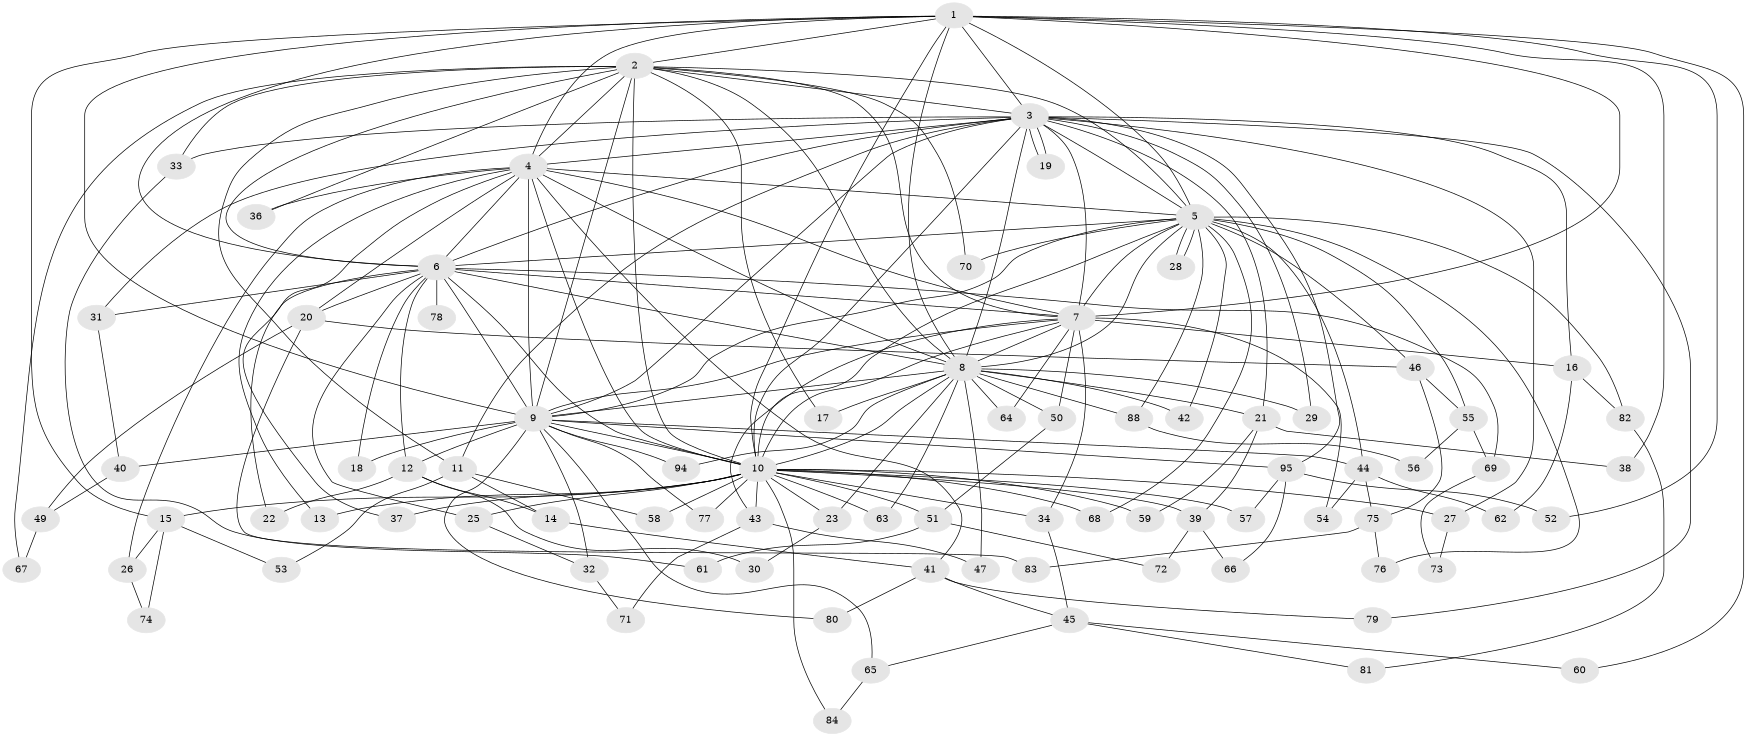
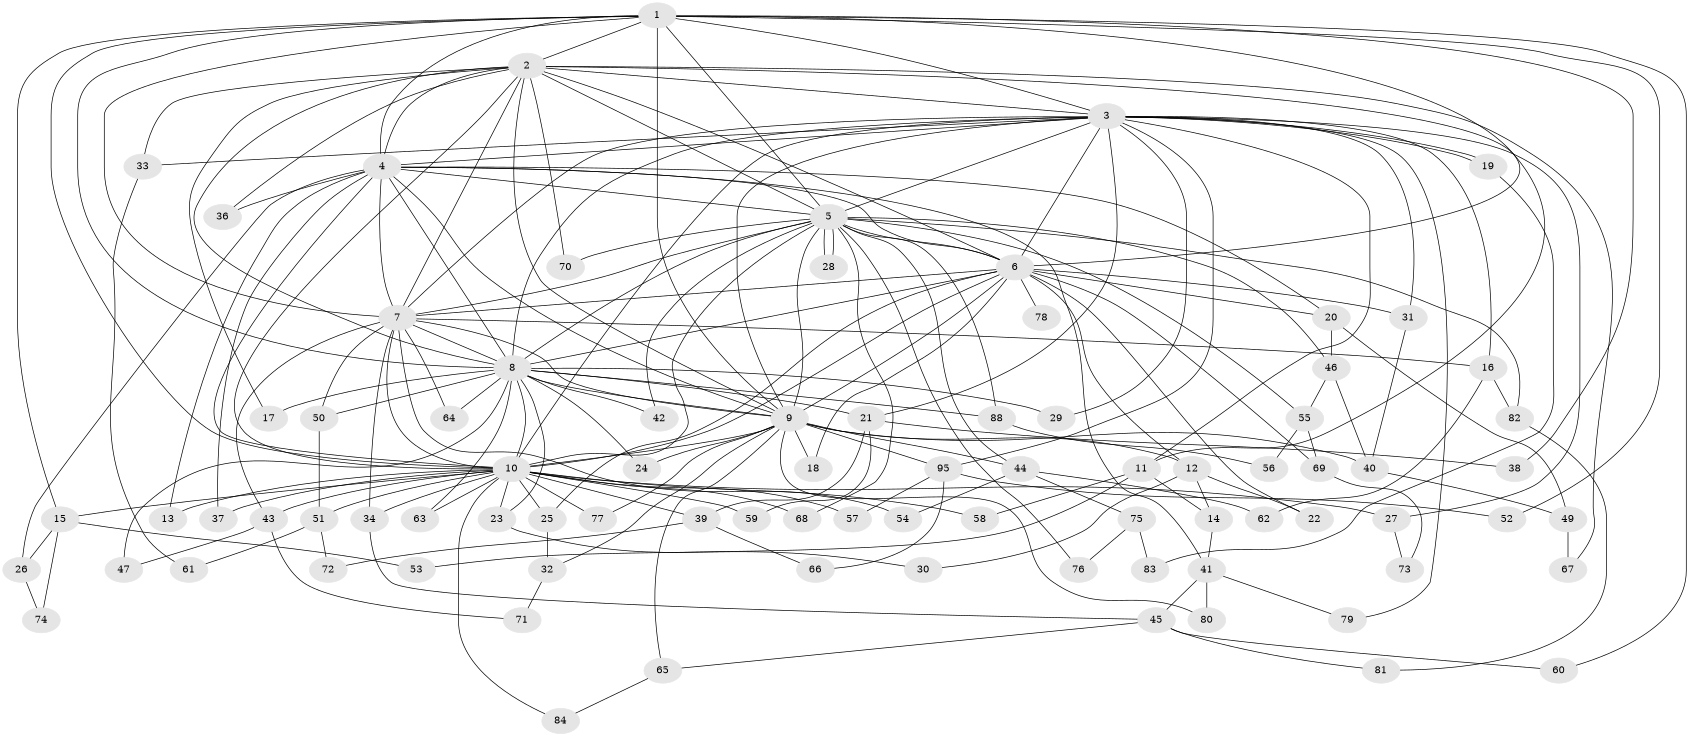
edge "46" -- "75": now "46" -- "40"
node "94": label "94" -> "24"
edge "20" -- "83": now "19" -- "83"
